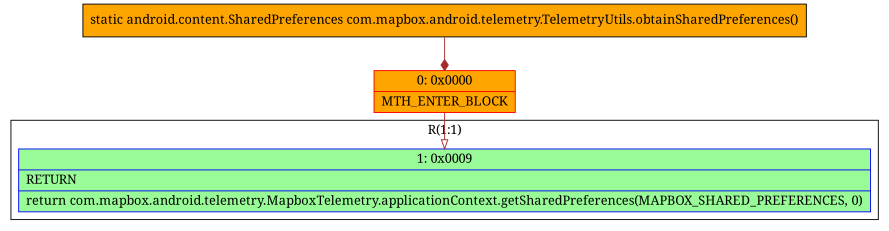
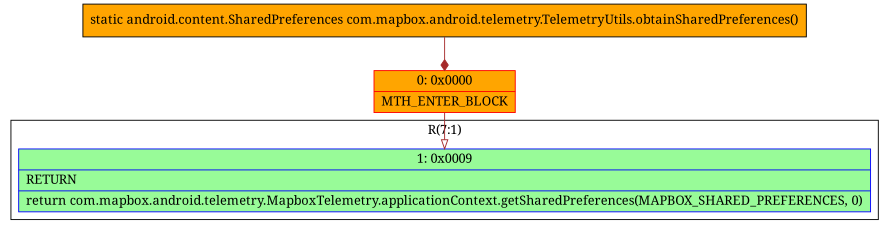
cluster "R(1:1)": label "R(1:1)" -> "R(7:1)"
